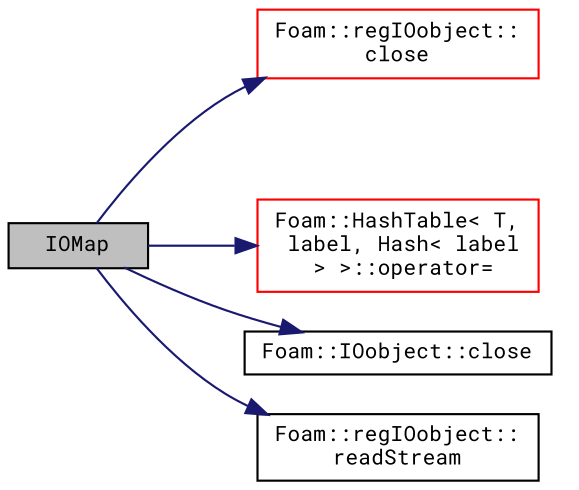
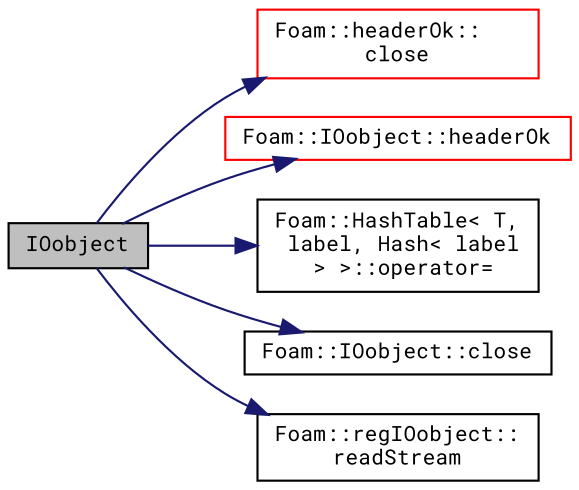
node "Foam::regIOobject:: close": label "Foam::regIOobject:: close" -> "Foam::headerOk:: close"
node "Foam::IOobject::headerOk": added
node "IOMap": label "IOMap" -> "IOobject"
node "Foam::HashTable< T, label, Hash< label > >::operator=": color red -> black
